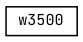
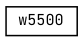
node "w3500": label "w3500" -> "w5500"
